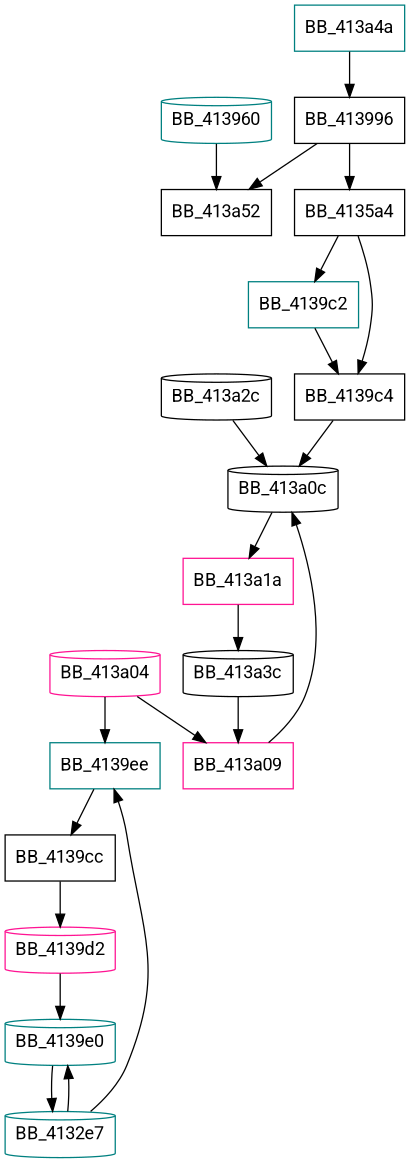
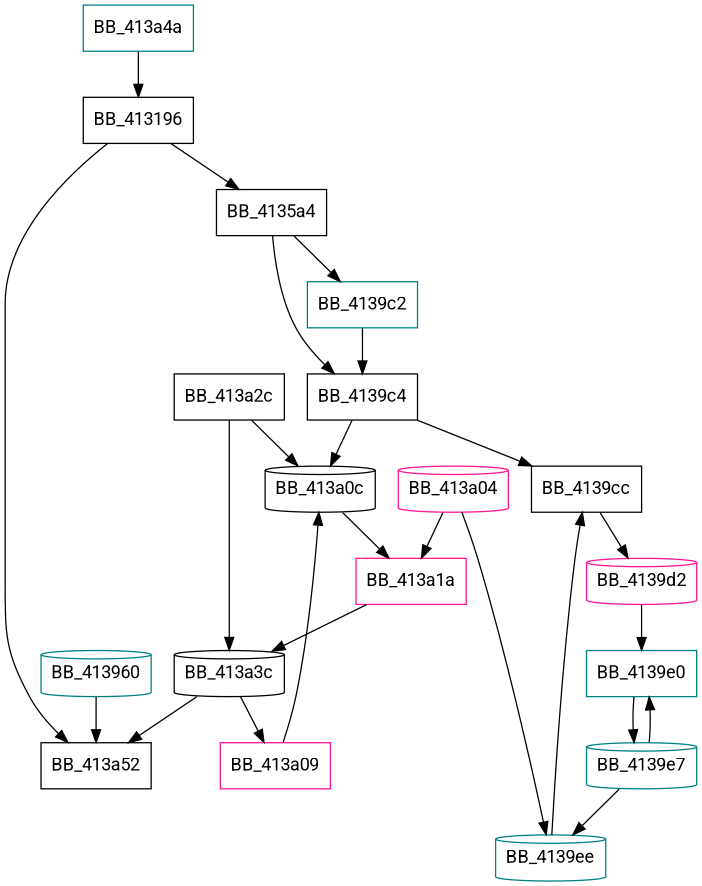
node "BB_413996": label "BB_413996" -> "BB_413196"
node "BB_413a2c": shape cylinder -> box
edge "BB_4139c4" -> "BB_4139cc": added
edge "BB_413a2c" -> "BB_413a3c": added
edge "BB_413a04" -> "BB_413a09": now "BB_413a04" -> "BB_413a1a"
edge "BB_413a3c" -> "BB_413a52": added
node "BB_4139ee": shape box -> cylinder
node "BB_4139e0": shape cylinder -> box
node "BB_4132e7": label "BB_4132e7" -> "BB_4139e7"
